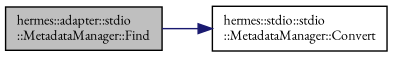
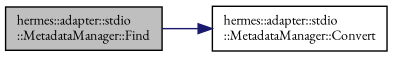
node "hermes::stdio::stdio ::MetadataManager::Convert": label "hermes::stdio::stdio ::MetadataManager::Convert" -> "hermes::adapter::stdio ::MetadataManager::Convert"
